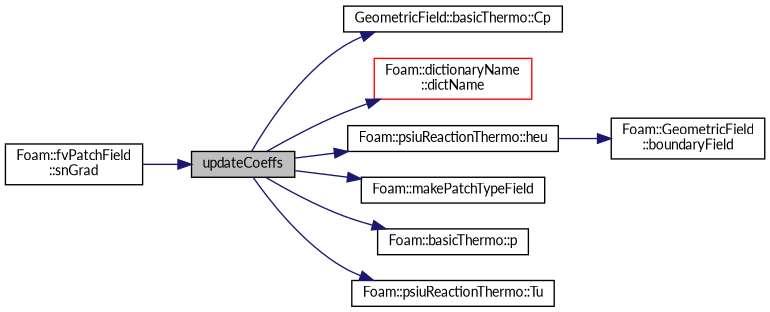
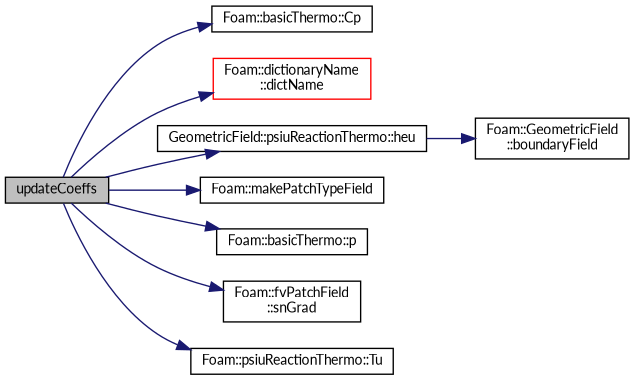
node "GeometricField::basicThermo::Cp": label "GeometricField::basicThermo::Cp" -> "Foam::basicThermo::Cp"
node "Foam::psiuReactionThermo::heu": label "Foam::psiuReactionThermo::heu" -> "GeometricField::psiuReactionThermo::heu"
edge "Foam::fvPatchField ::snGrad" -> "updateCoeffs": reversed
